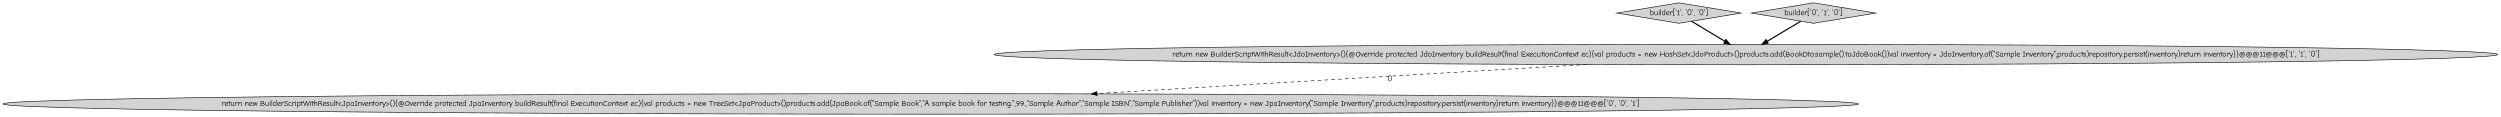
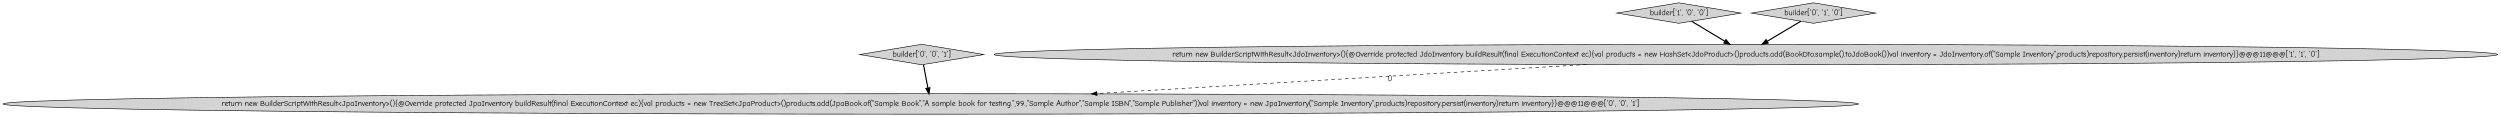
node "builder['0', '0', '1']": added
